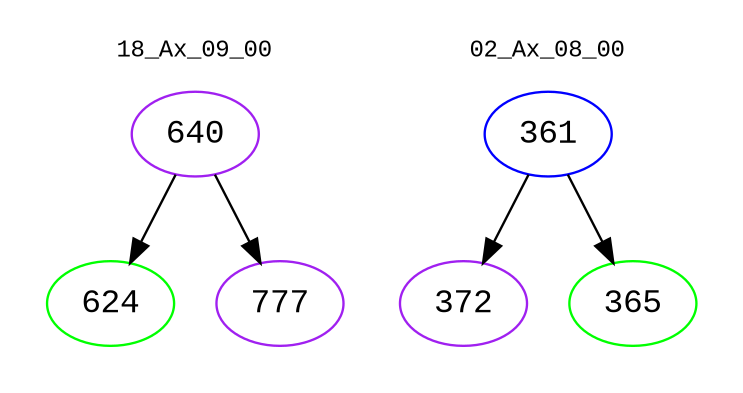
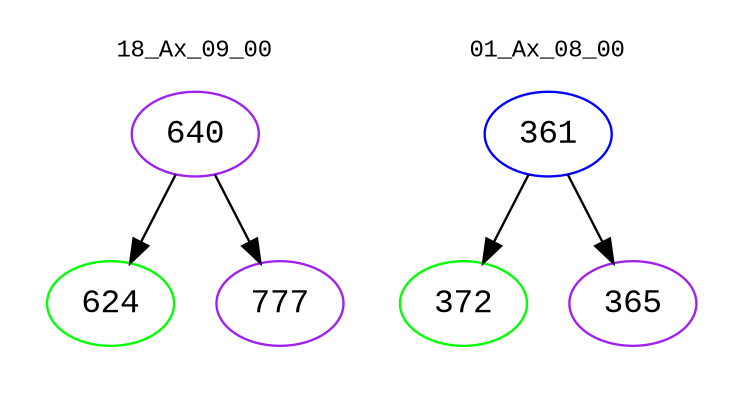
cluster "02_Ax_08_00": label "02_Ax_08_00" -> "01_Ax_08_00"
node "372": color purple -> green
node "365": color green -> purple
